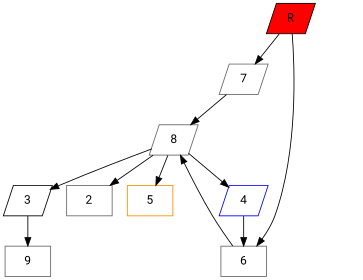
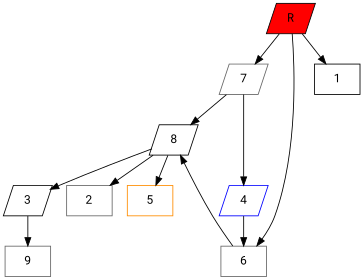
node "1": added
node "8": color gray40 -> black
edge "8" -> "4": now "7" -> "4"
